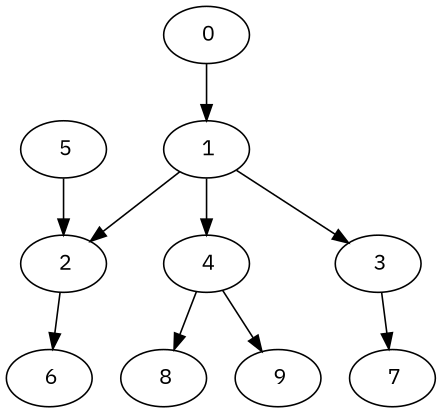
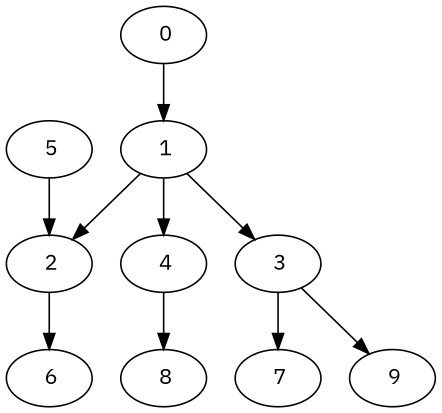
edge "4" -> "9": now "3" -> "9"
